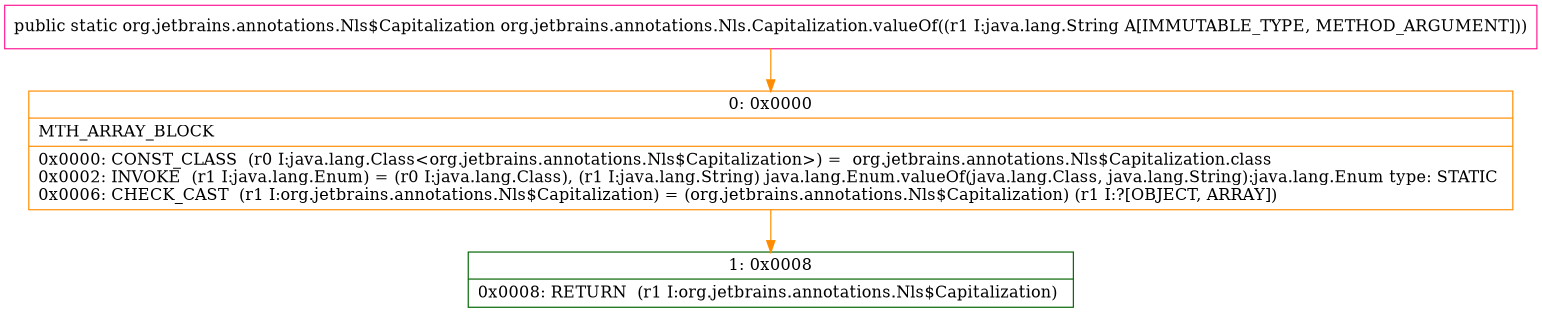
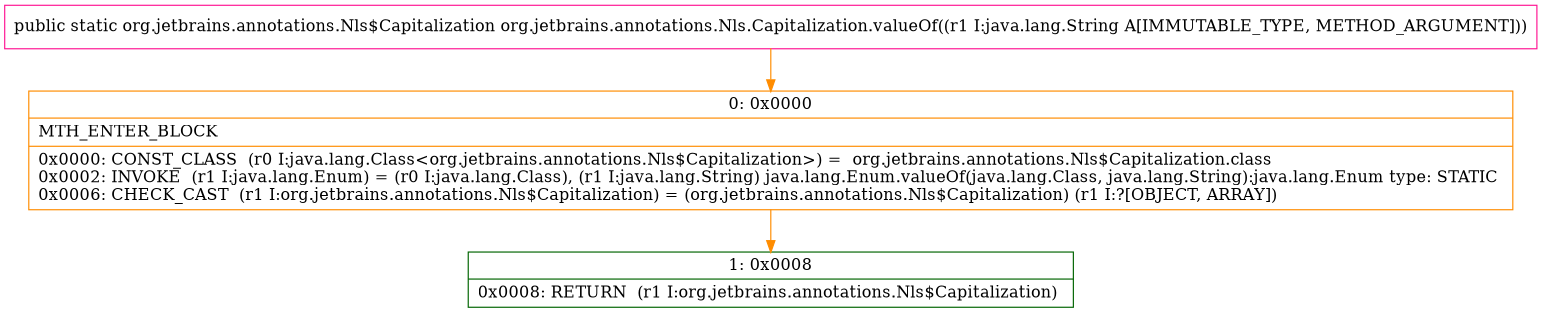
node "0: 0x0000": text "MTH_ARRAY_BLOCK" -> "MTH_ENTER_BLOCK"
